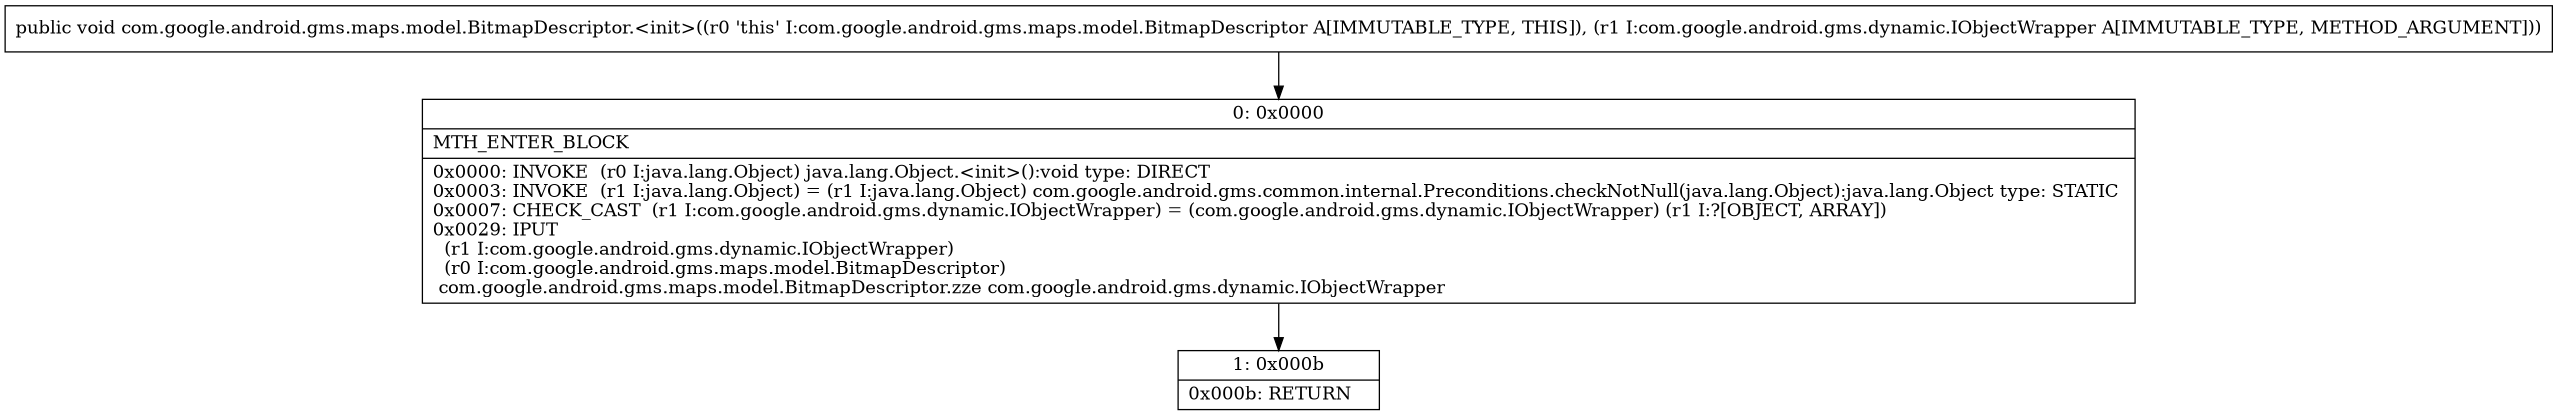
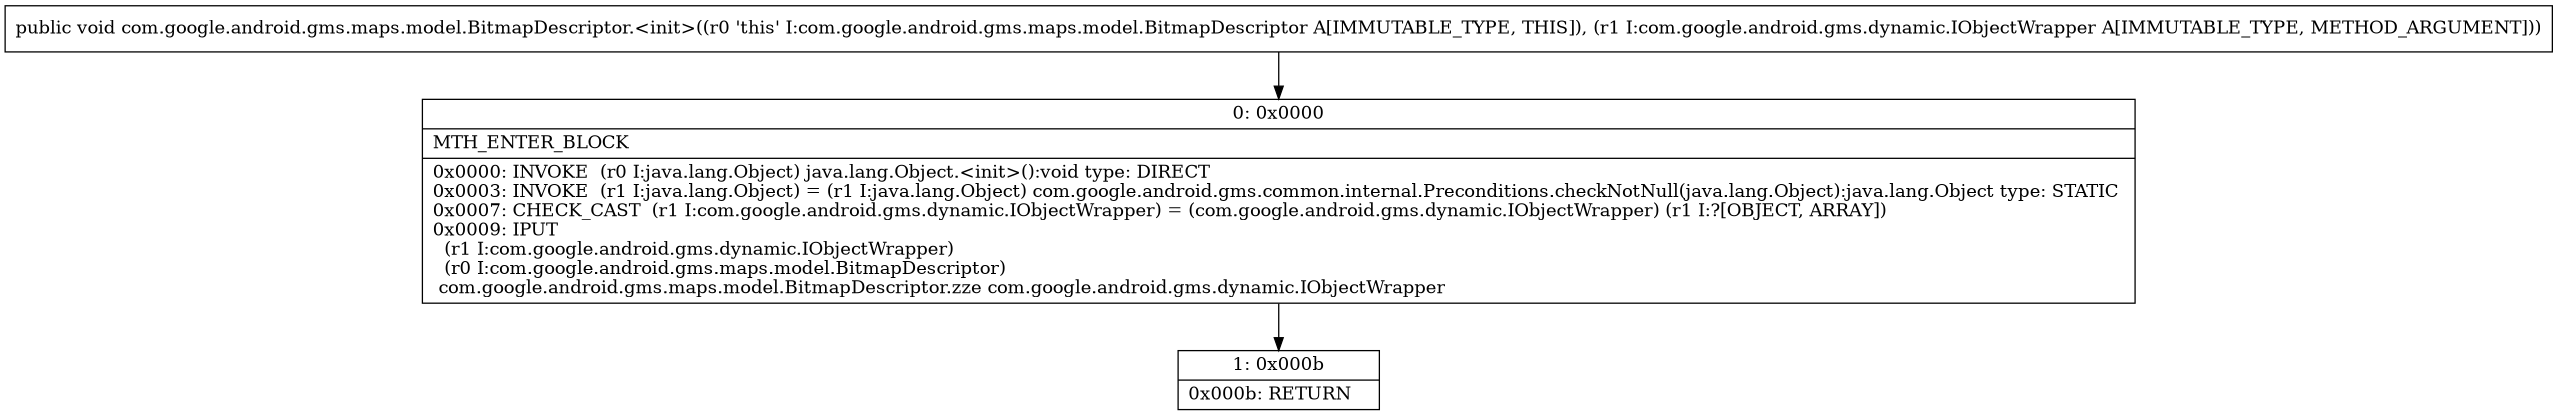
node "0: 0x0000": text "0x0029: IPUT" -> "0x0009: IPUT"
